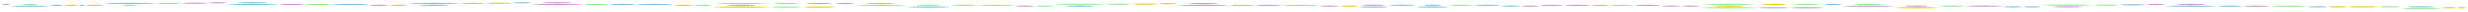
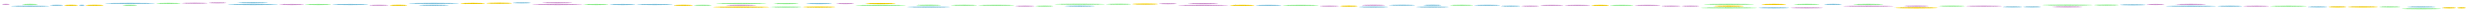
node "51 ResNet/Sequential[layer2]/BasicBlock[1]/RELU": fillcolor gold -> plum
